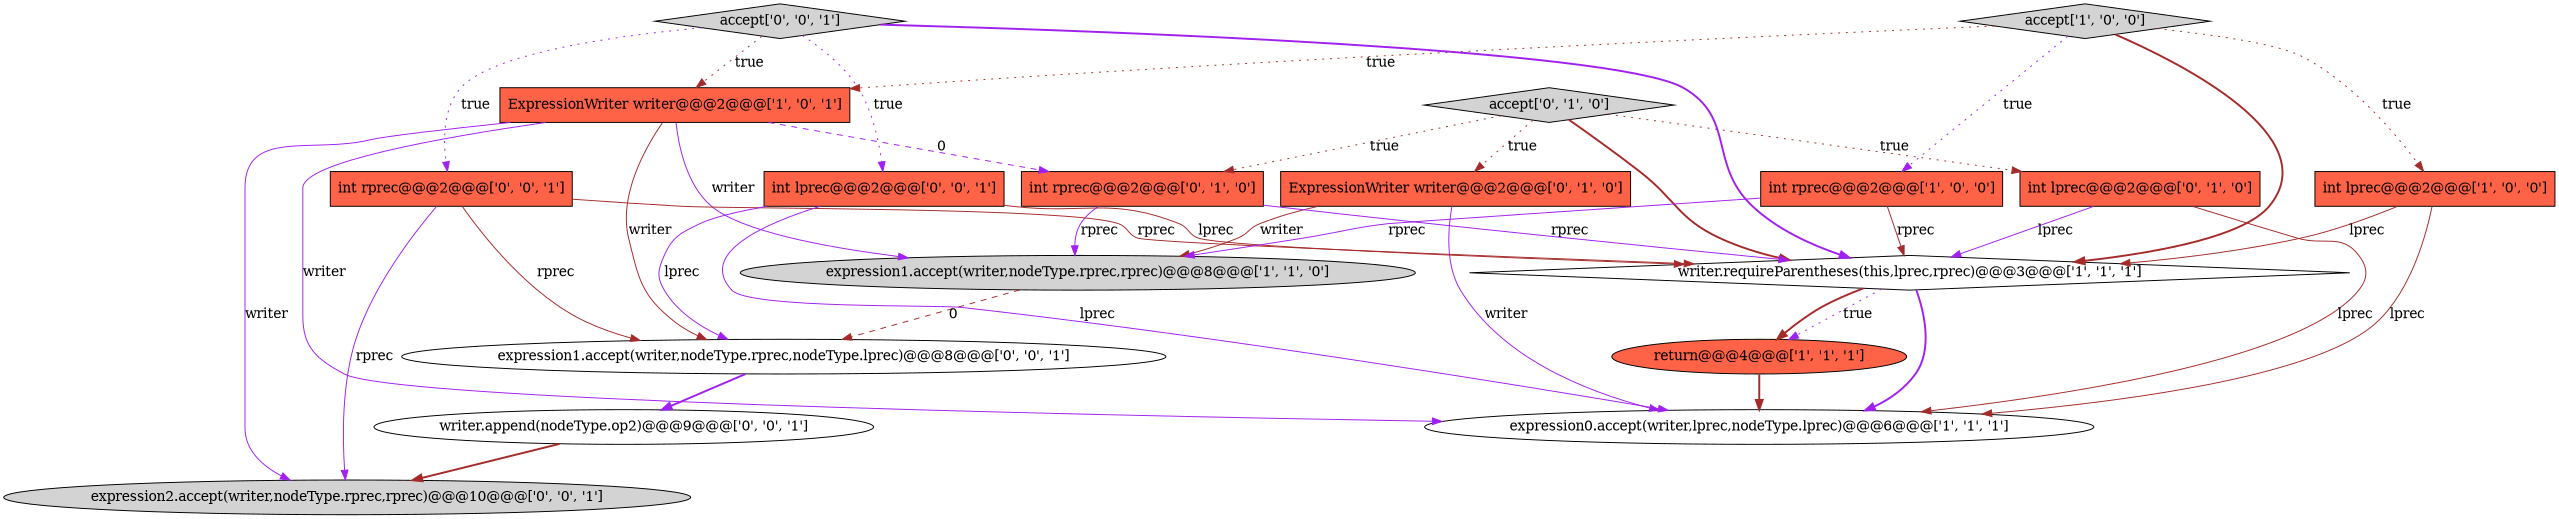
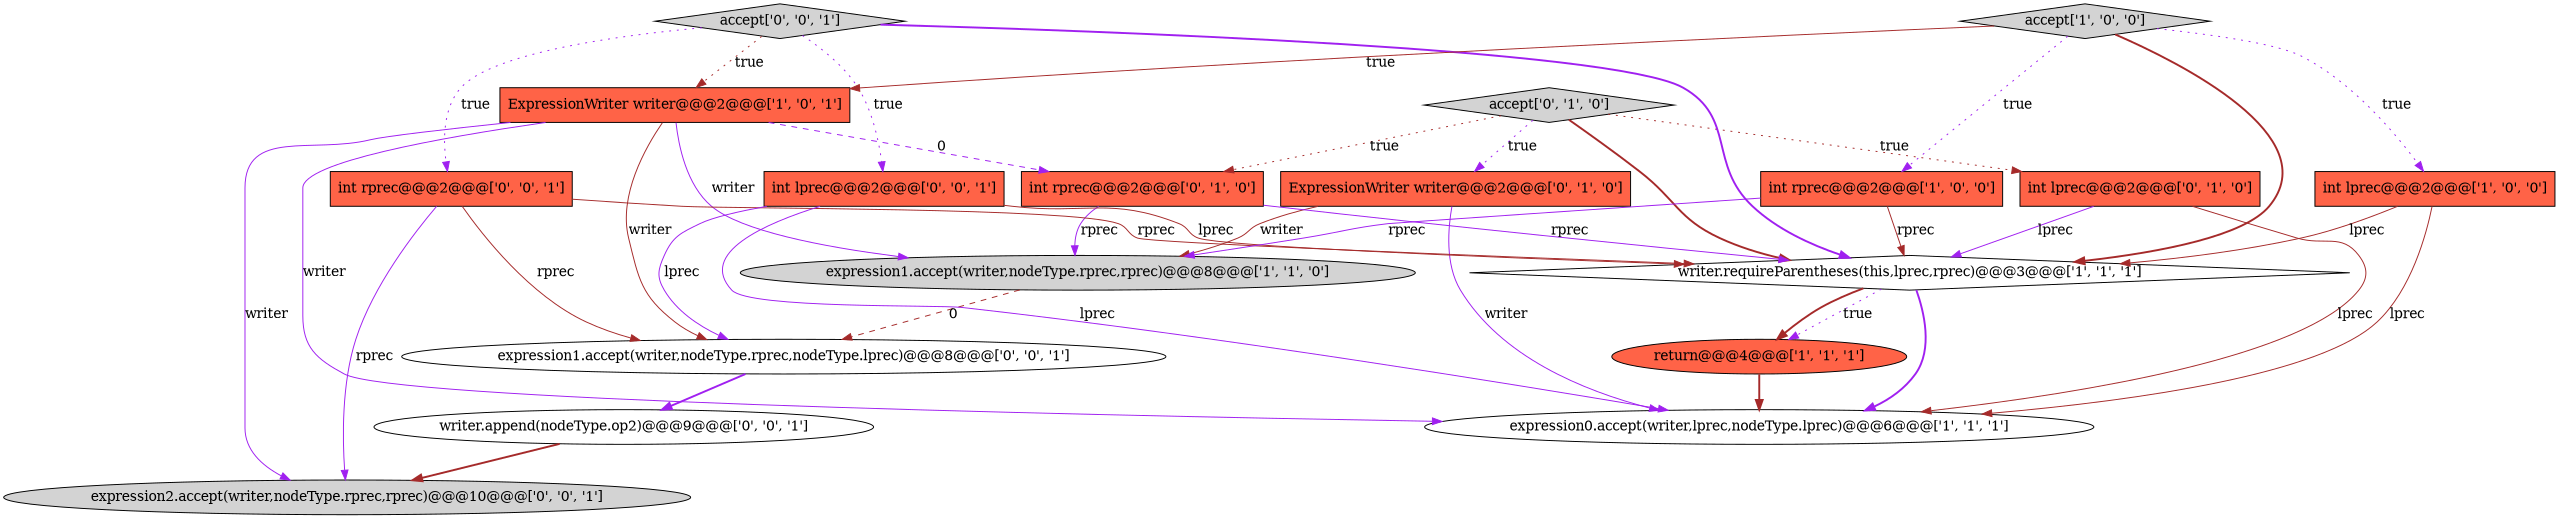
edge "accept['1', '0', '0']" -> "ExpressionWriter writer@@@2@@@['1', '0', '1']": style dotted -> solid
edge "accept['1', '0', '0']" -> "int lprec@@@2@@@['1', '0', '0']": color brown -> purple
edge "accept['0', '1', '0']" -> "ExpressionWriter writer@@@2@@@['0', '1', '0']": color brown -> purple
